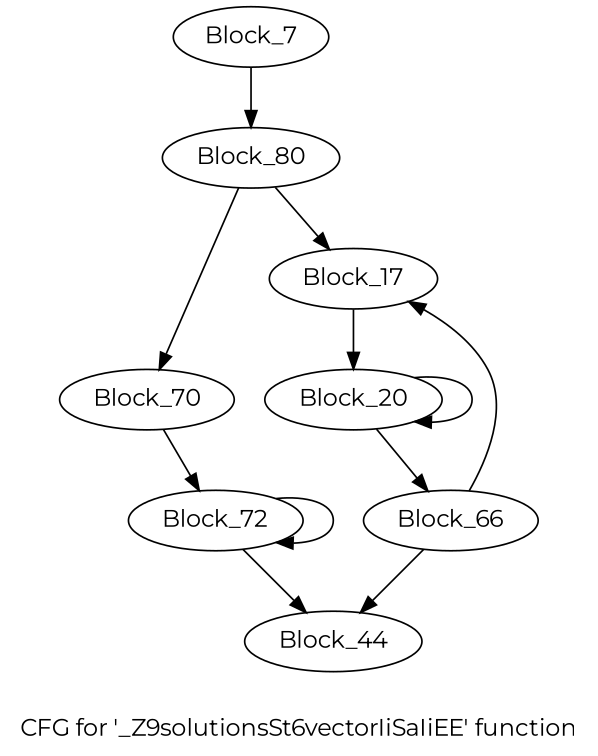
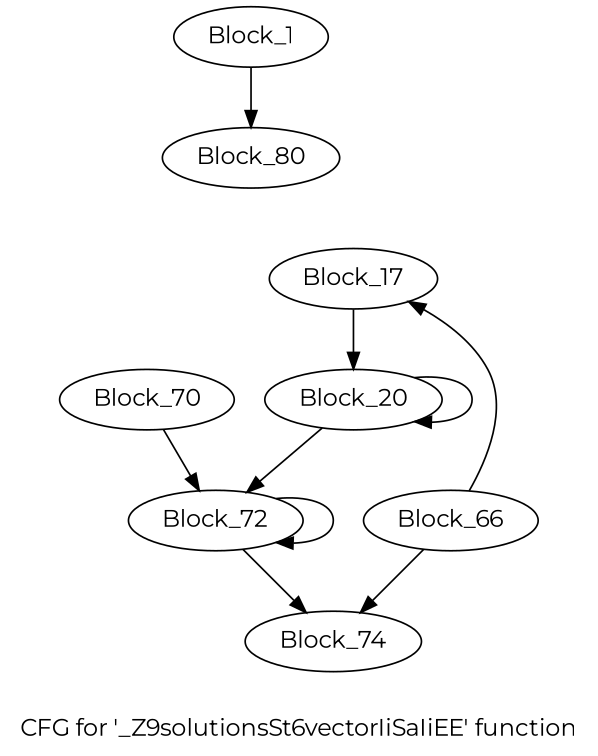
node "Block_7": label "Block_7" -> "Block_1"
edge "Block_80" -> "Block_17": removed
edge "Block_80" -> "Block_70": removed
edge "Block_20" -> "Block_66": now "Block_20" -> "Block_72"
node "Block_44": label "Block_44" -> "Block_74"
